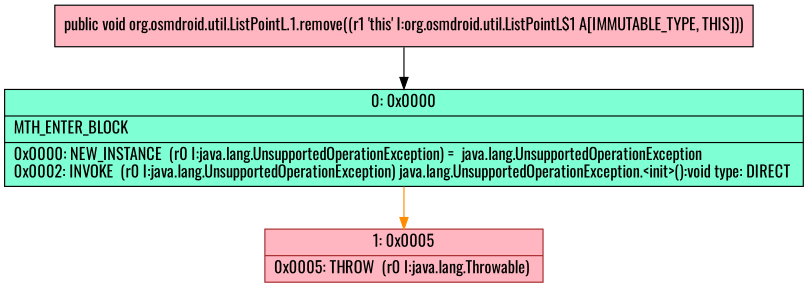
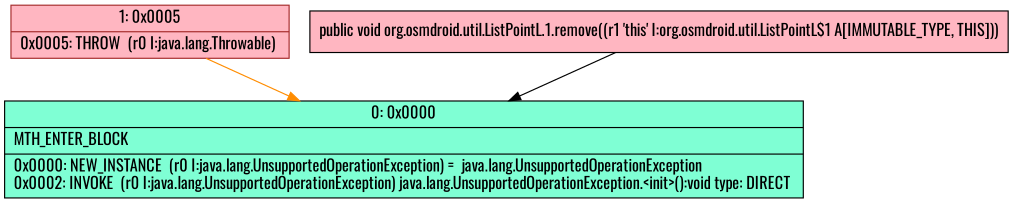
edge "0: 0x0000" -> "1: 0x0005": reversed
